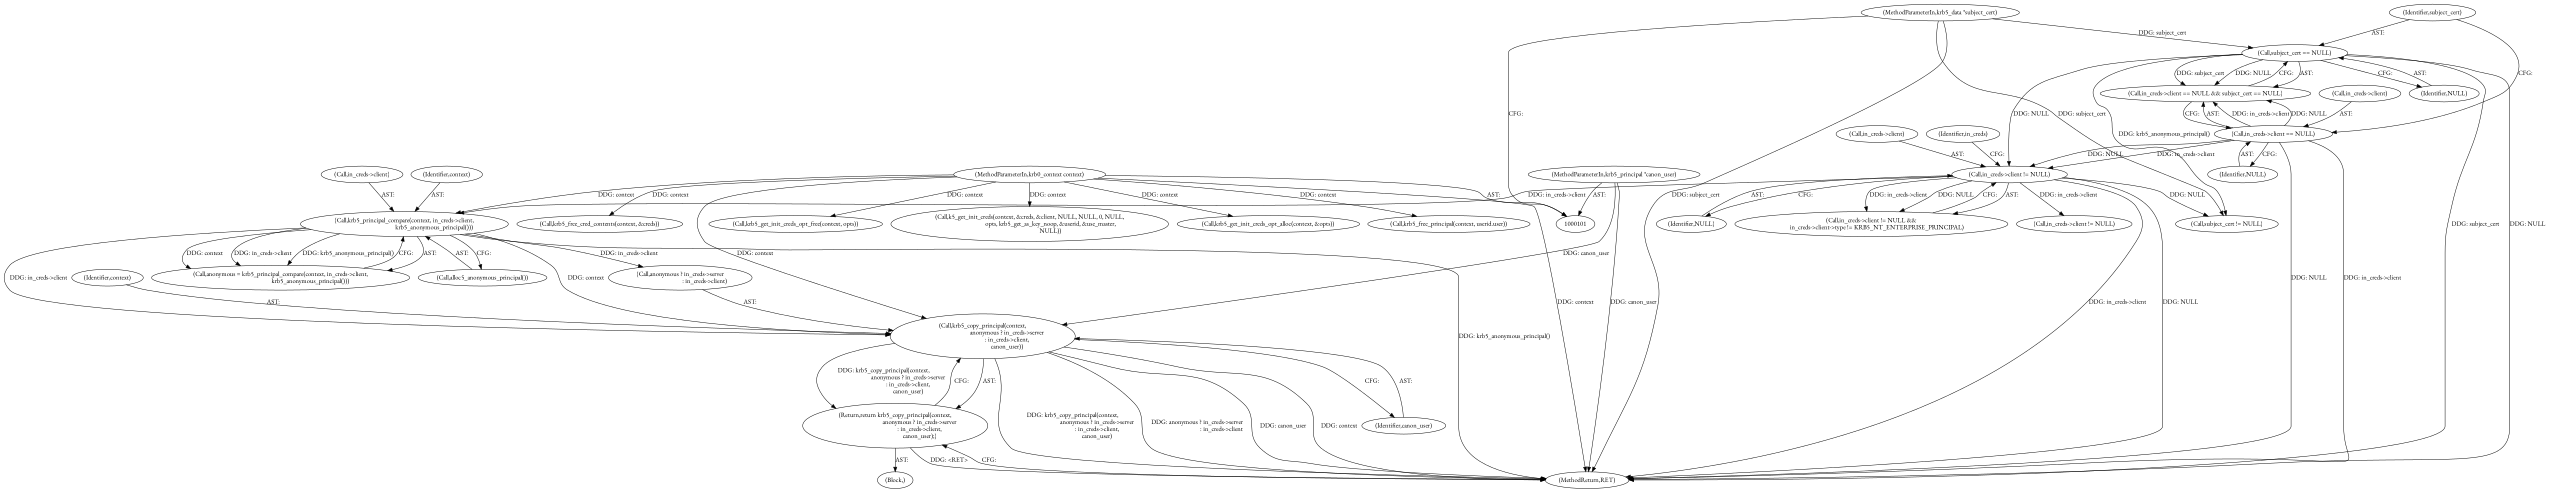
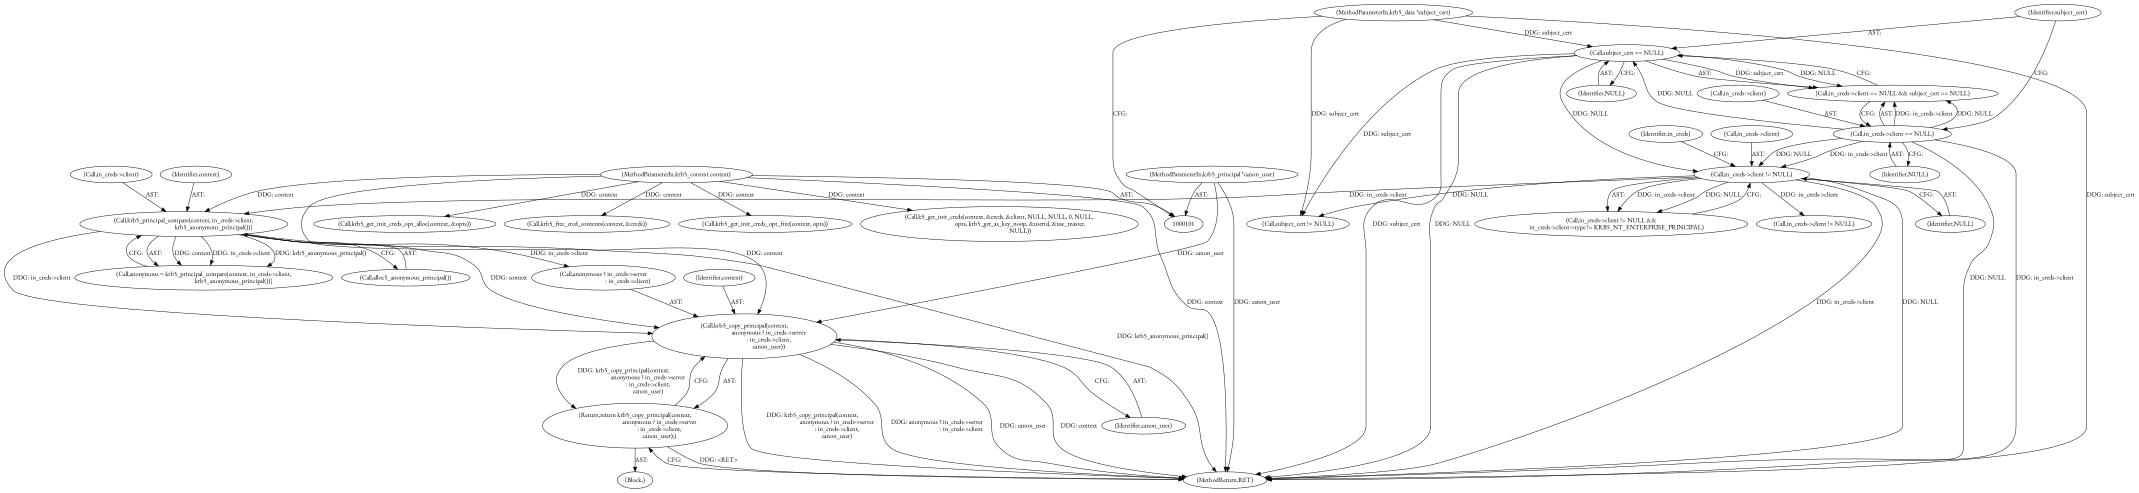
edge "(Call,in_creds->client == NULL)" -> "(Call,subject_cert == NULL)": added, label "DDG: NULL"
edge "(Call,subject_cert == NULL)" -> "(Call,subject_cert != NULL)": label "DDG: krb5_anonymous_principal()" -> "DDG: subject_cert"
node "(MethodParameterIn,krb0_context context)": label "(MethodParameterIn,krb0_context context)" -> "(MethodParameterIn,krb5_context context)"
node "(Call,krb5_free_principal(context, userid.user))": removed
